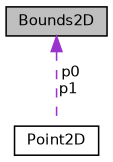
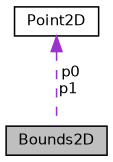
edge "Point2D" -> "Bounds2D": reversed
